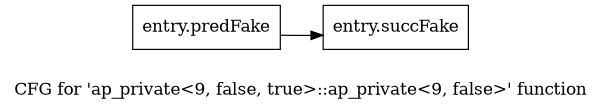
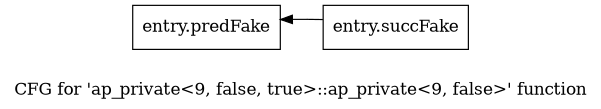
edge "entry.predFake" -> "entry.succFake": reversed
